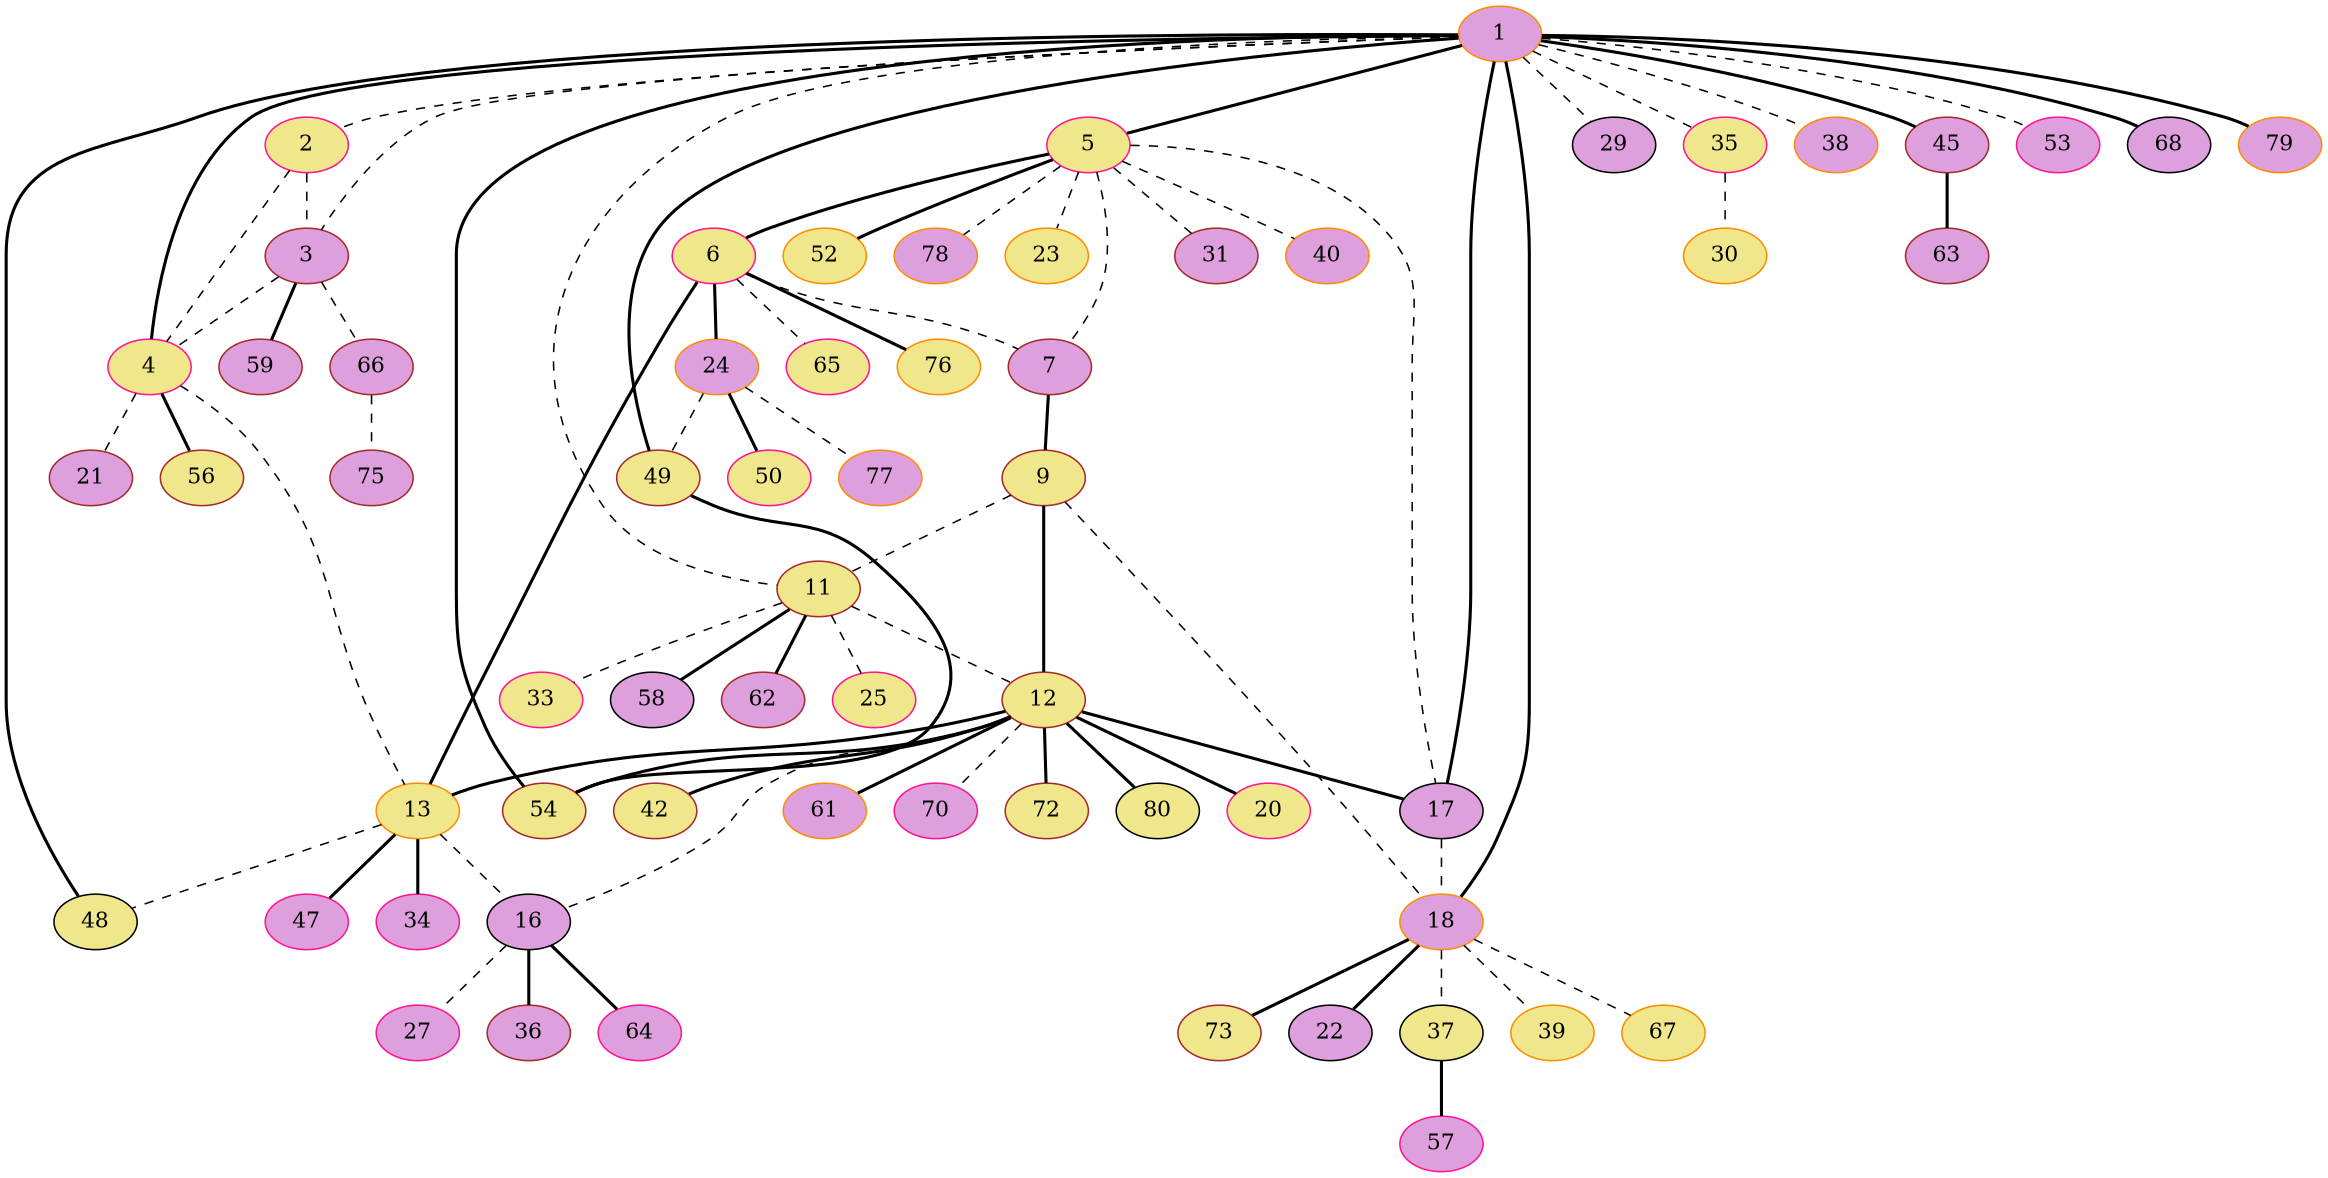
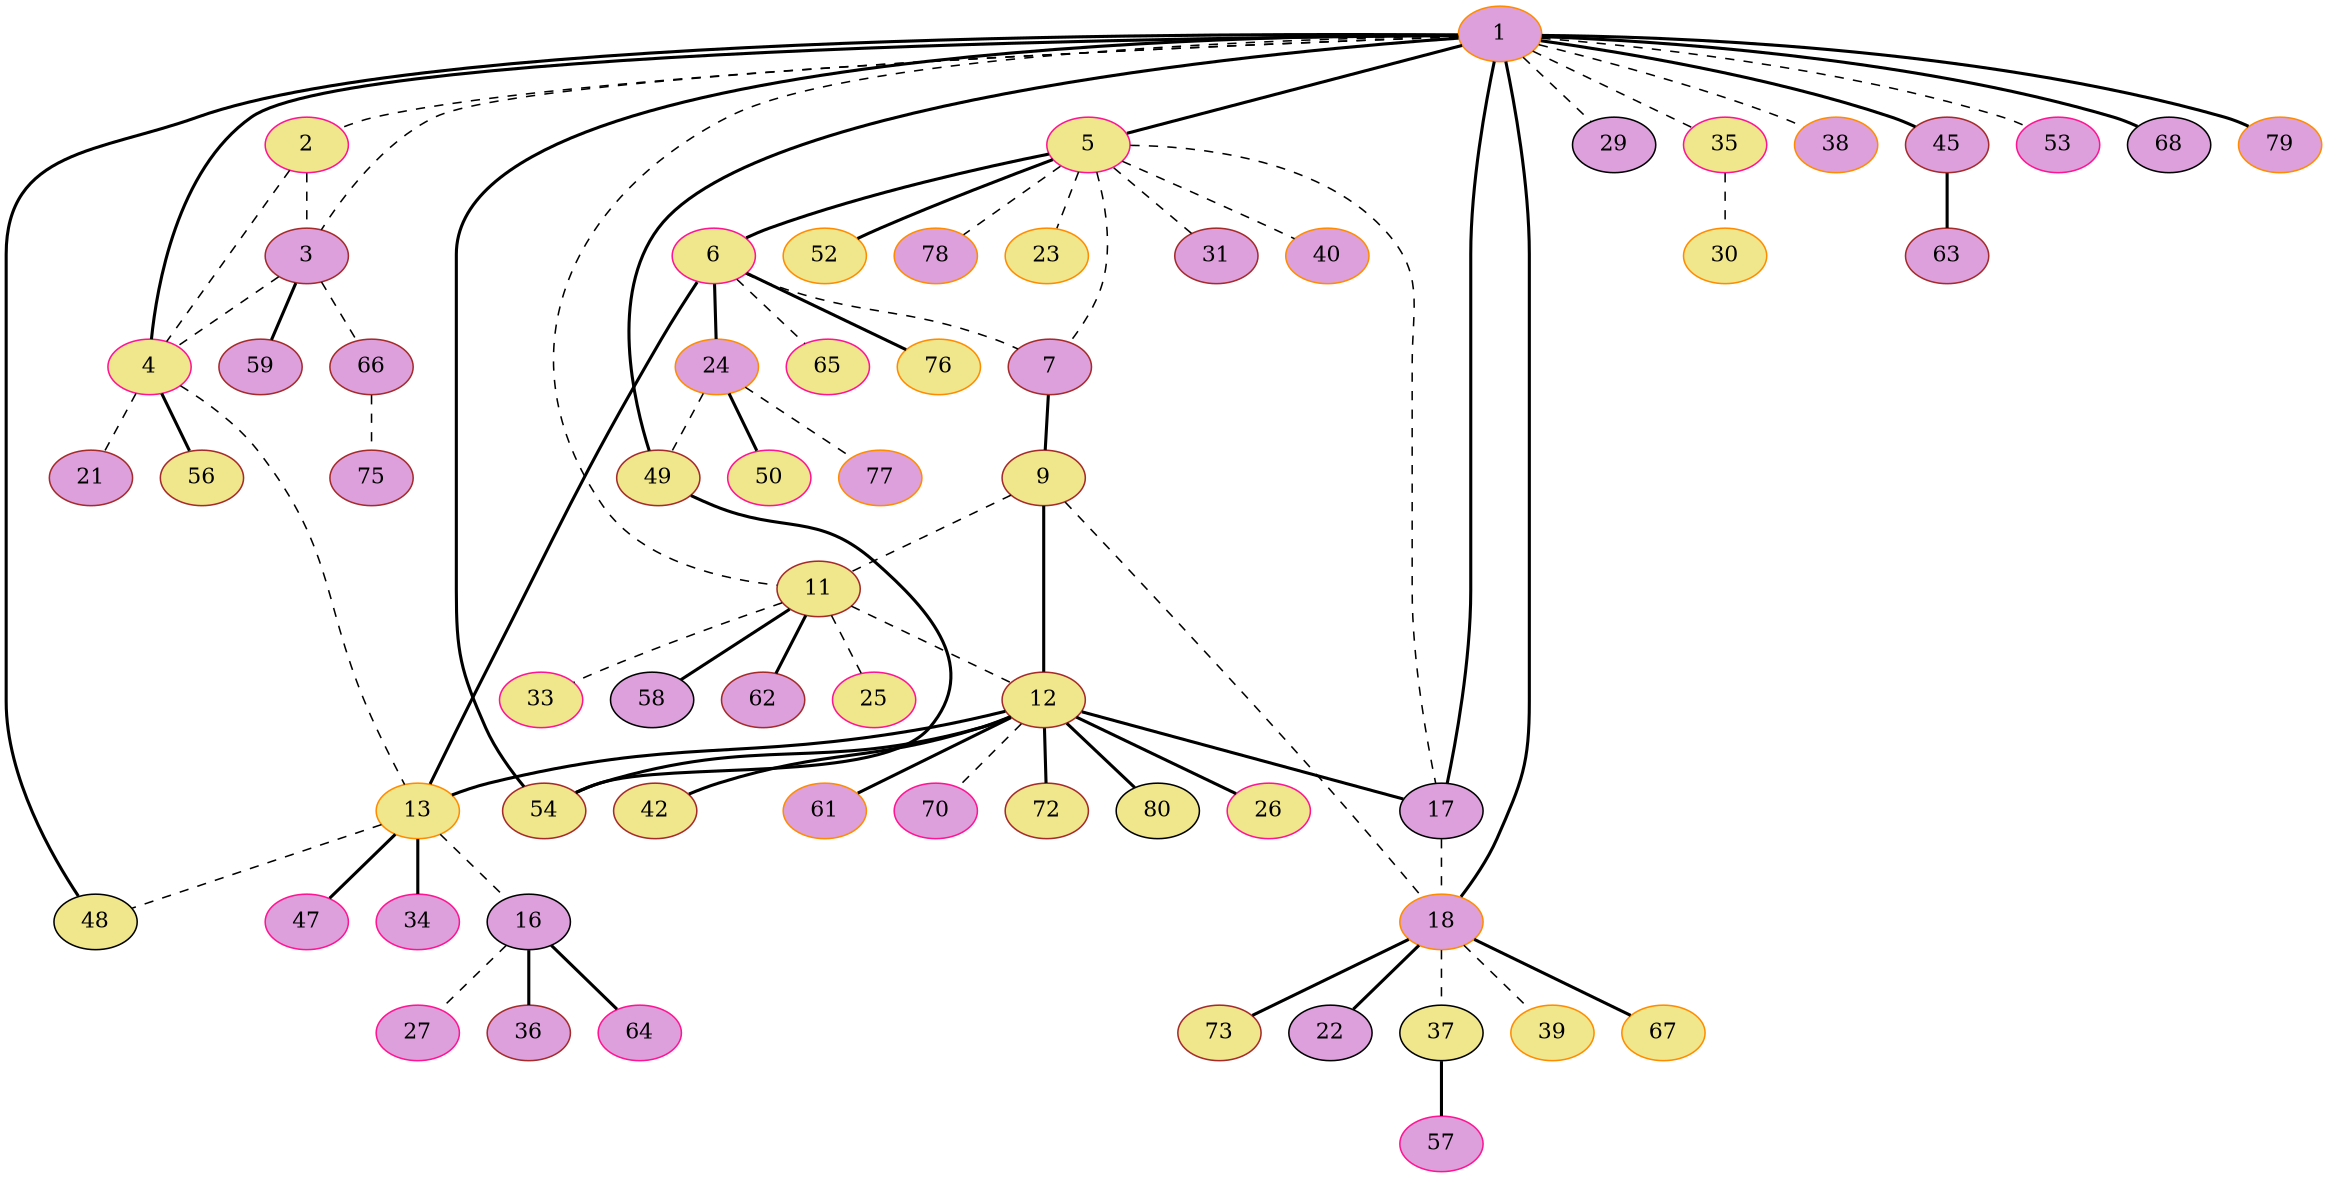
edge "12" -- "16": removed
node "20": label "20" -> "26"
edge "18" -- "67": style dashed -> bold
